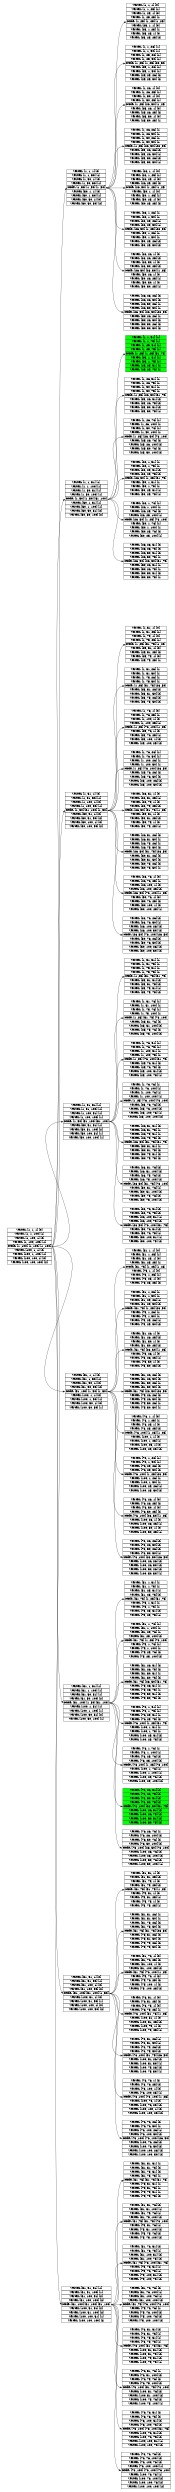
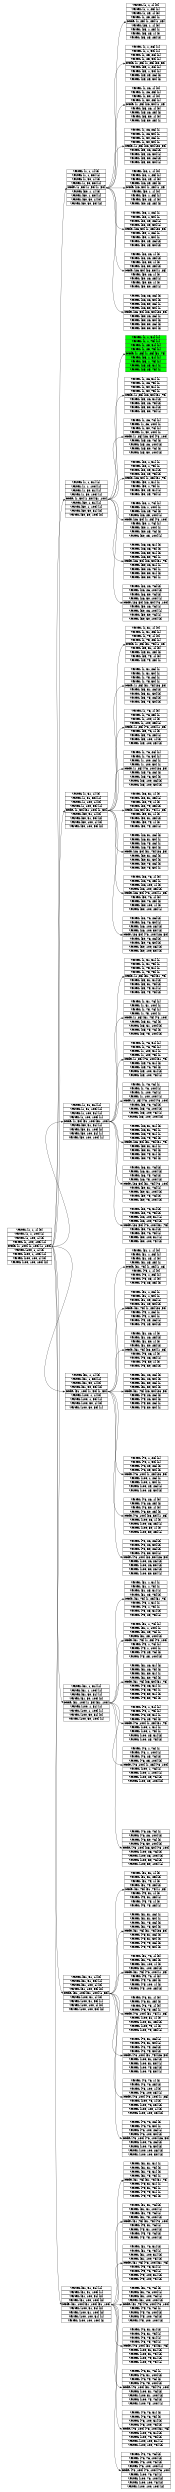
node "Vertex: [26, 26, 76] [2]": added
node "Vertex: [76, 1, 1] [0]": removed
node "Vertex: [76, 26, 51] [2]": removed
